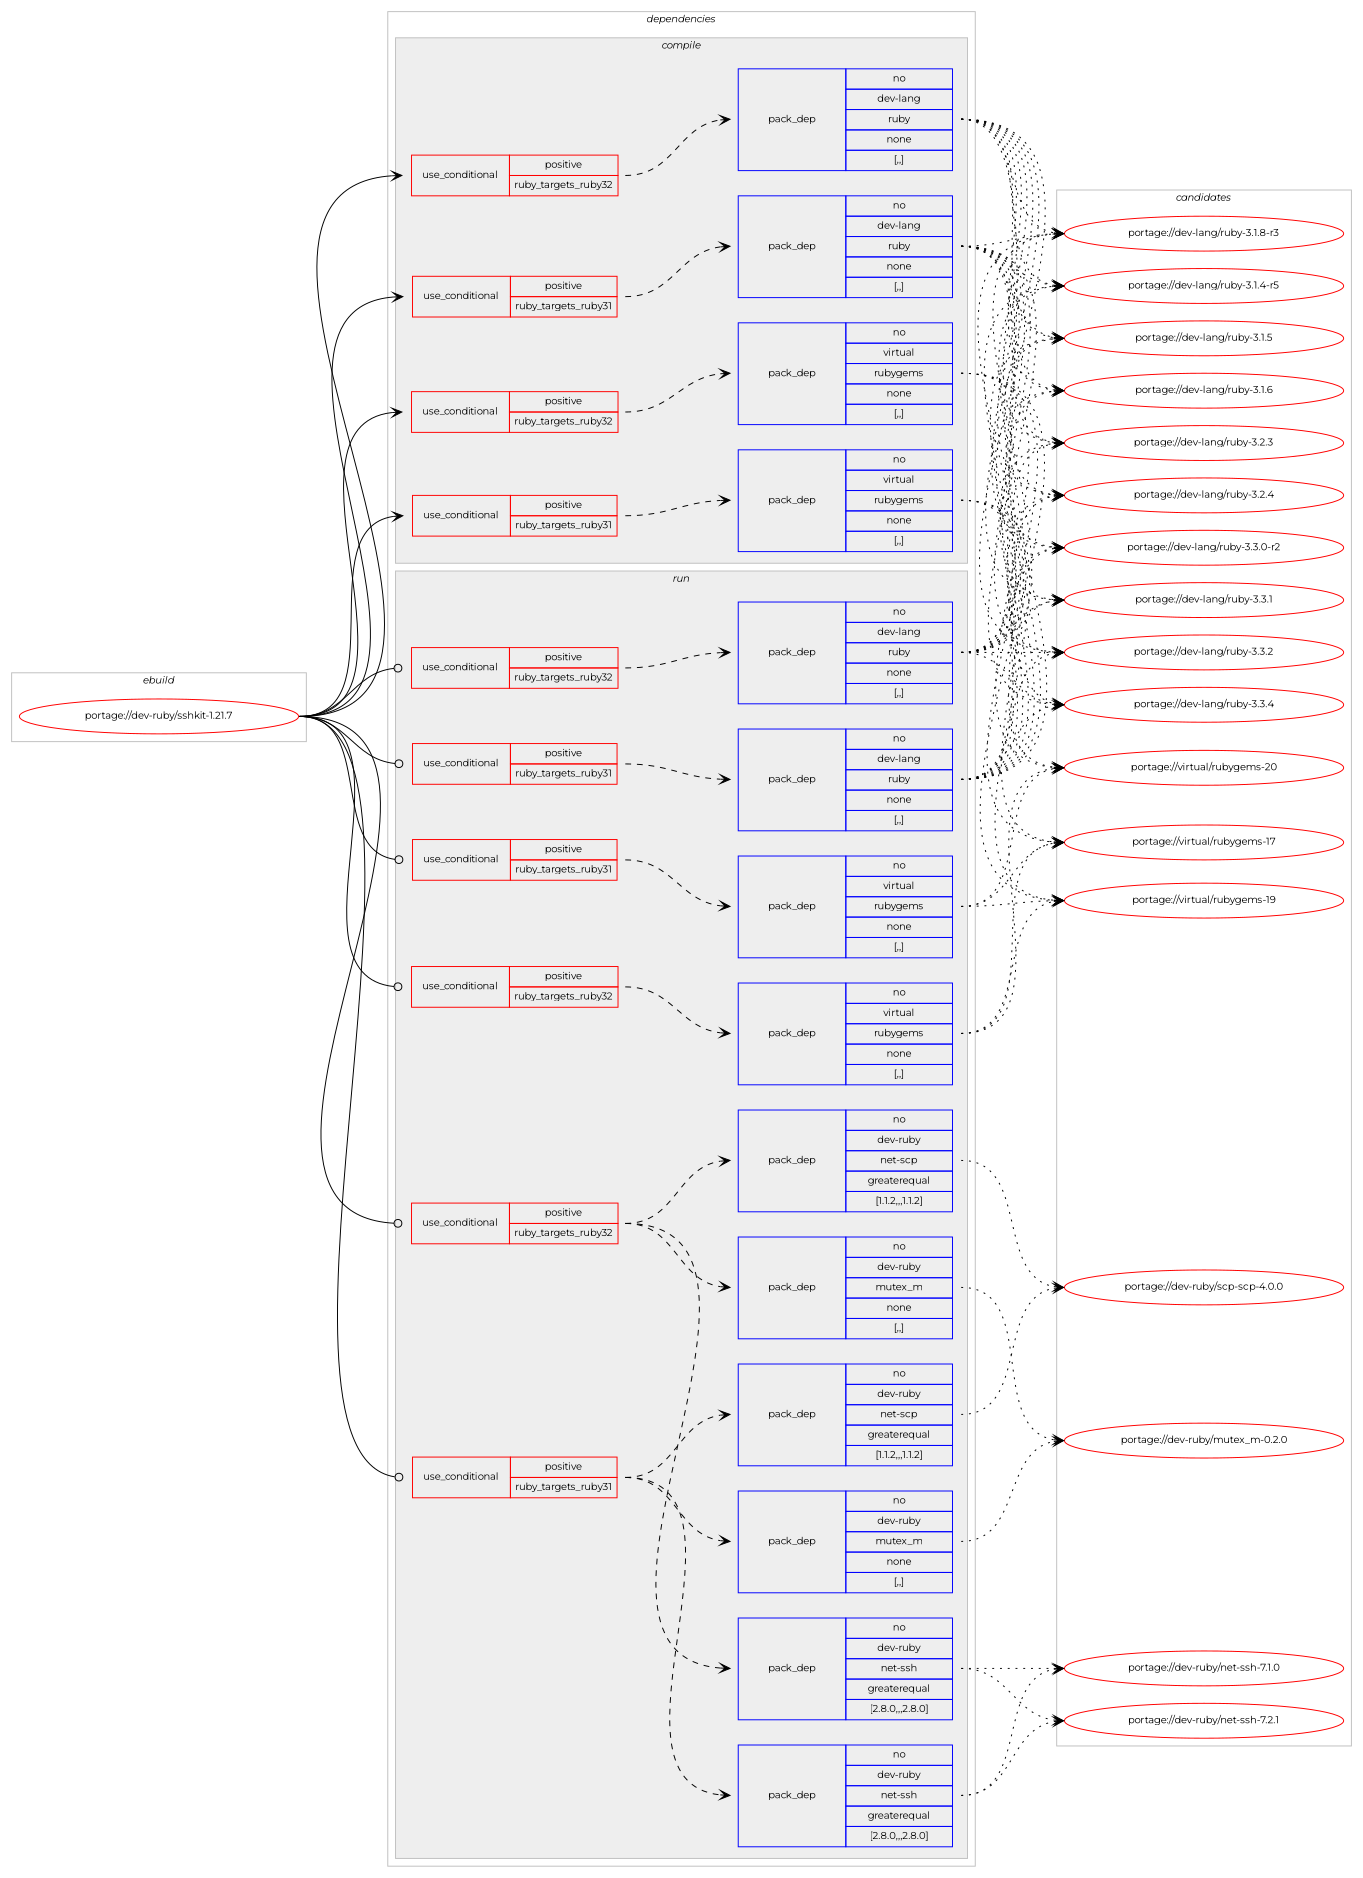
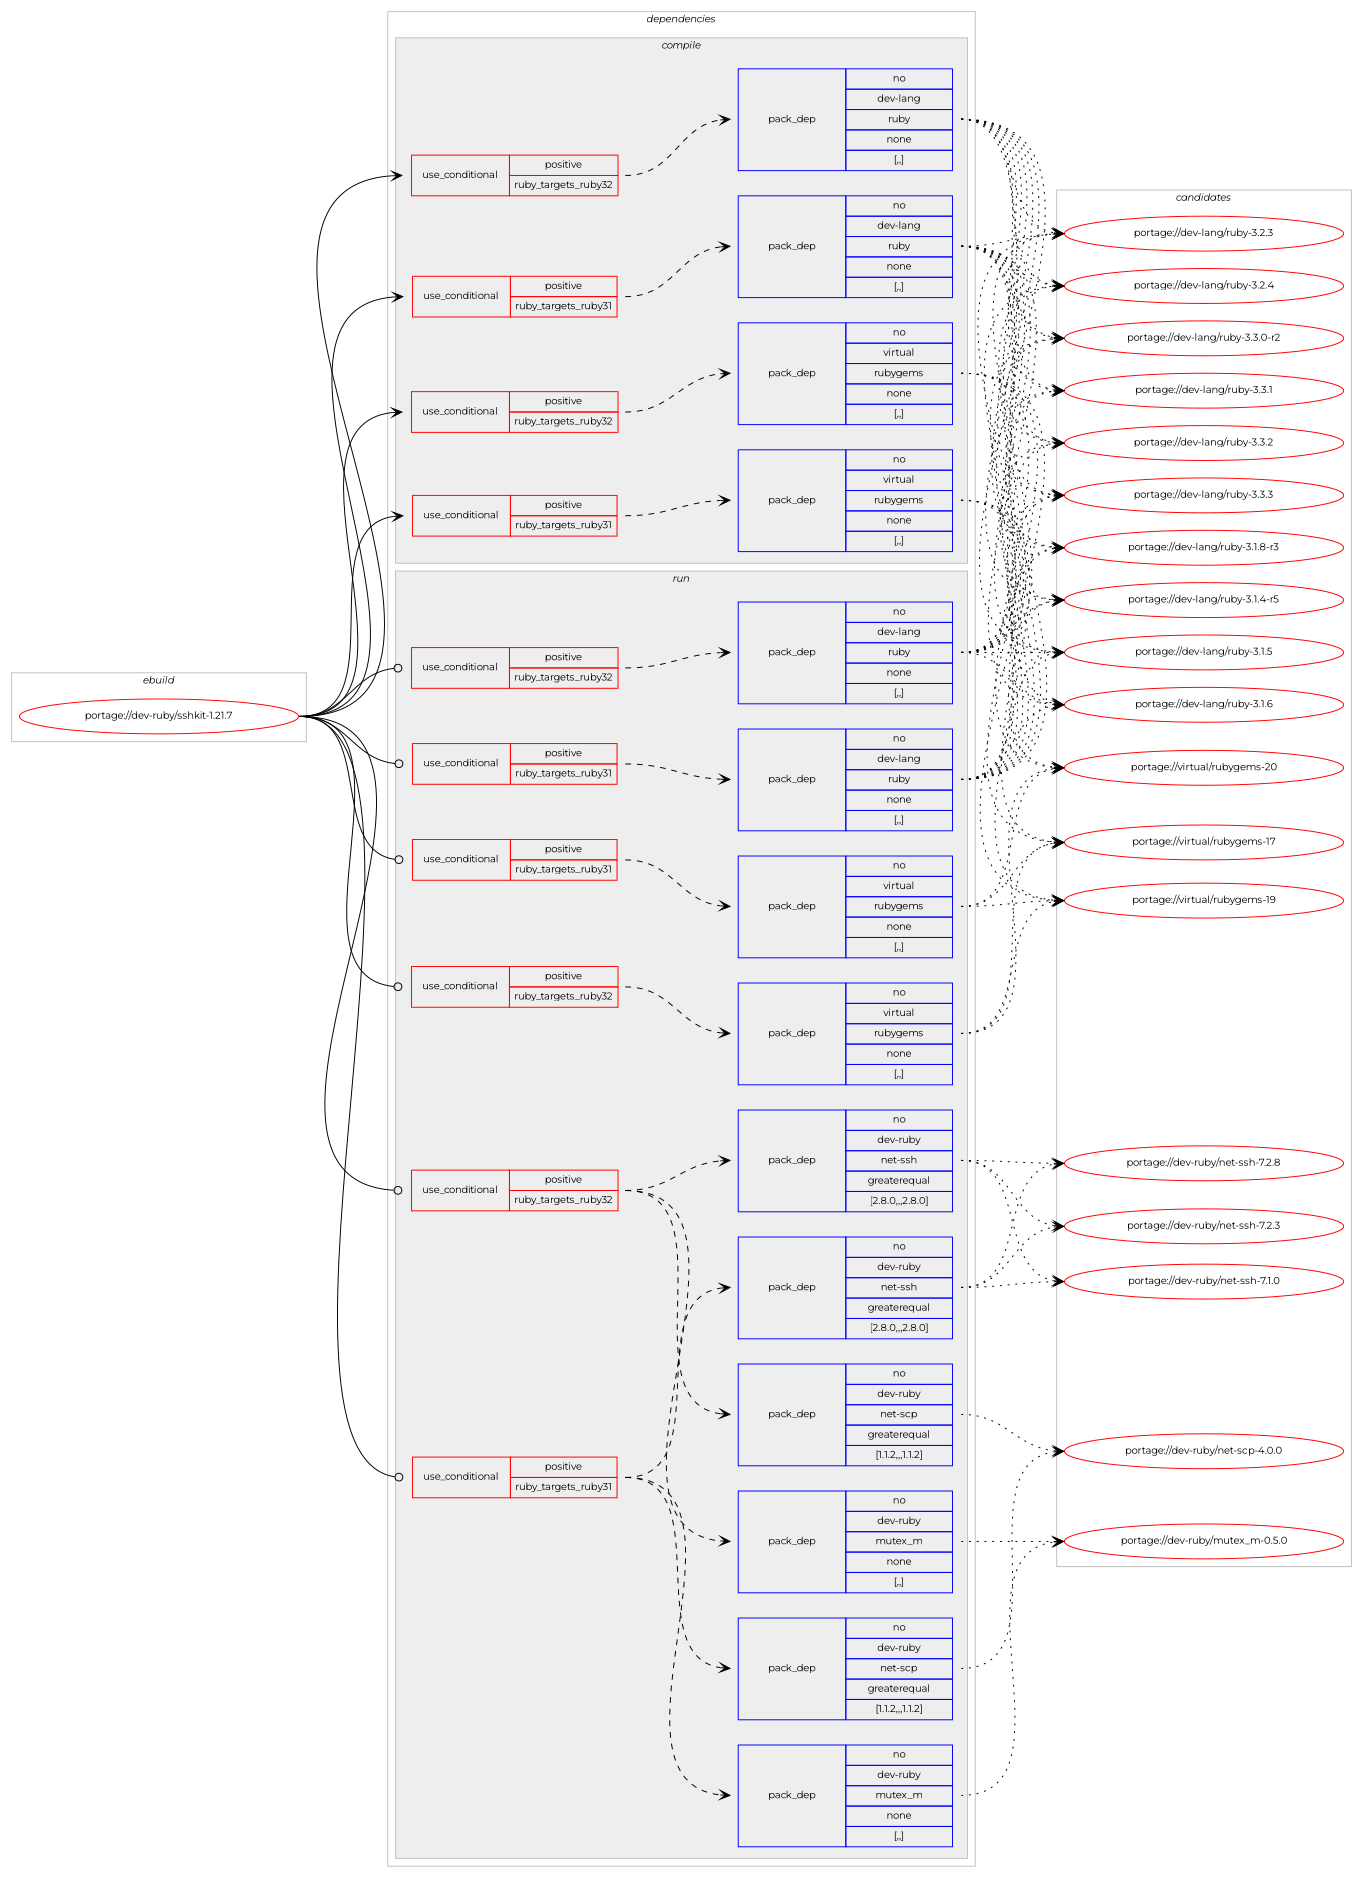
node "portage://dev-lang/ruby-3.3.4": label "portage://dev-lang/ruby-3.3.4" -> "portage://dev-lang/ruby-3.3.3"
node "portage://dev-ruby/net-ssh-7.2.3": added
node "portage://dev-ruby/scp-scp-4.0.0": label "portage://dev-ruby/scp-scp-4.0.0" -> "portage://dev-ruby/net-scp-4.0.0"
node "portage://dev-ruby/mutex_m-0.2.0": label "portage://dev-ruby/mutex_m-0.2.0" -> "portage://dev-ruby/mutex_m-0.5.0"
node "portage://dev-ruby/net-ssh-7.2.1": label "portage://dev-ruby/net-ssh-7.2.1" -> "portage://dev-ruby/net-ssh-7.2.8"
